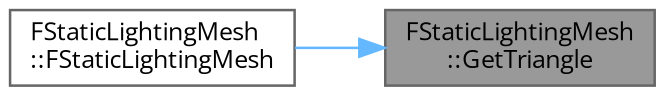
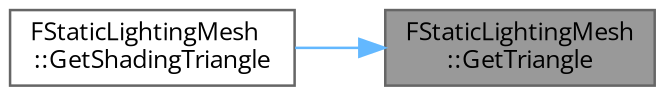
node "FStaticLightingMesh ::FStaticLightingMesh": label "FStaticLightingMesh ::FStaticLightingMesh" -> "FStaticLightingMesh ::GetShadingTriangle"
